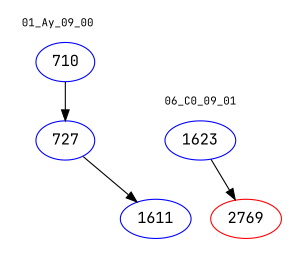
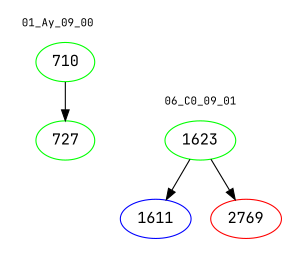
node "710": color blue -> green
node "727": color blue -> green
node "1623": color blue -> green
edge "727" -> "1611": now "1623" -> "1611"
